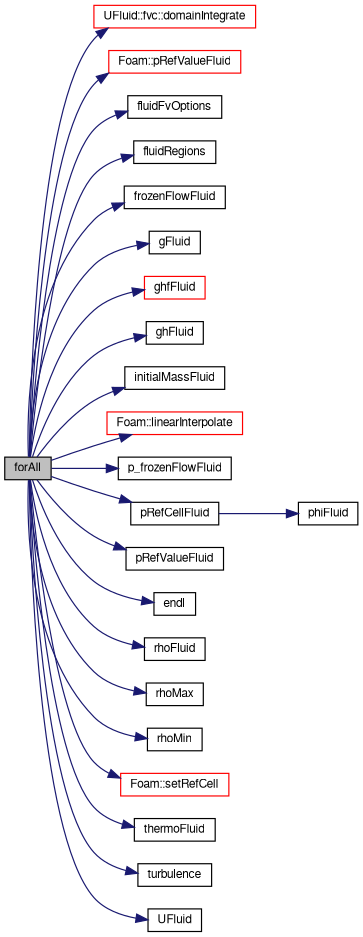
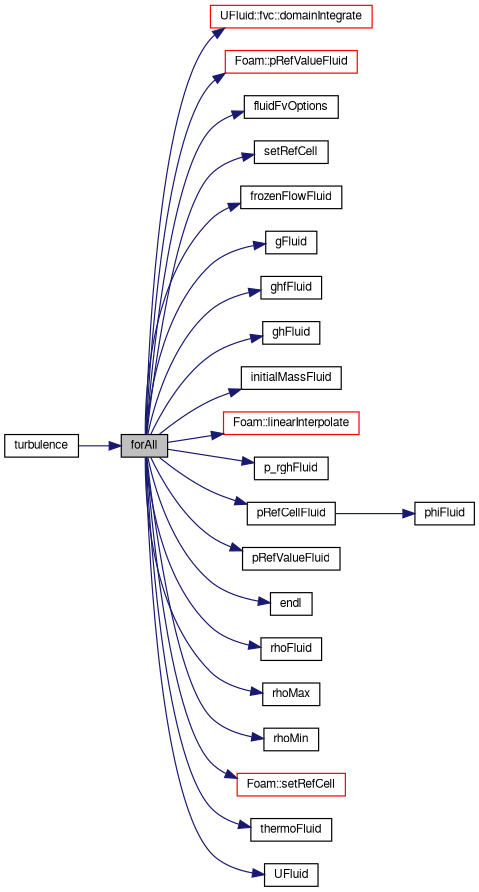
node "fluidRegions": label "fluidRegions" -> "setRefCell"
node "ghfFluid": color red -> black
node "p_frozenFlowFluid": label "p_frozenFlowFluid" -> "p_rghFluid"
edge "forAll" -> "turbulence": reversed
